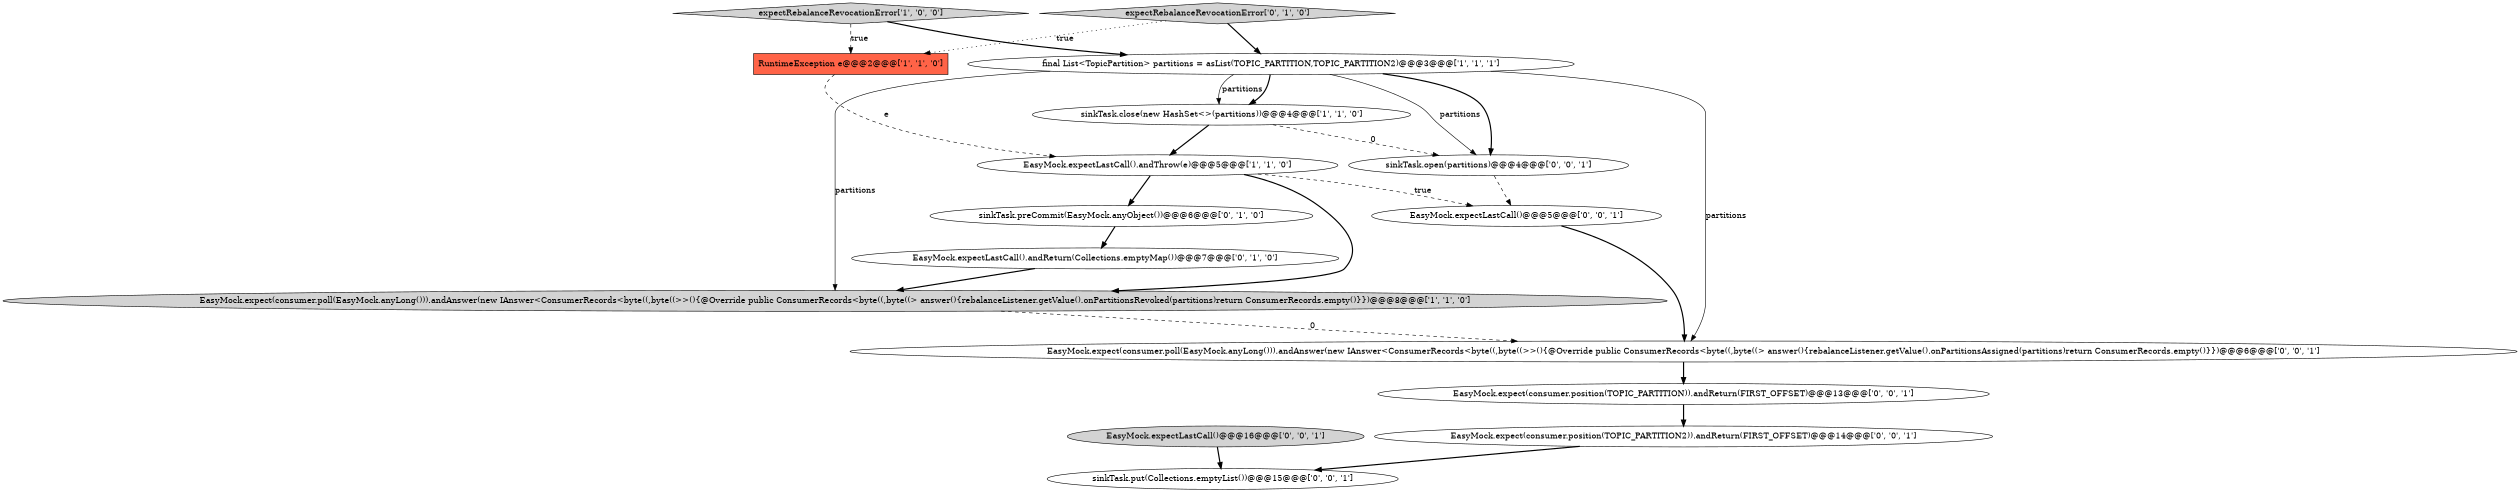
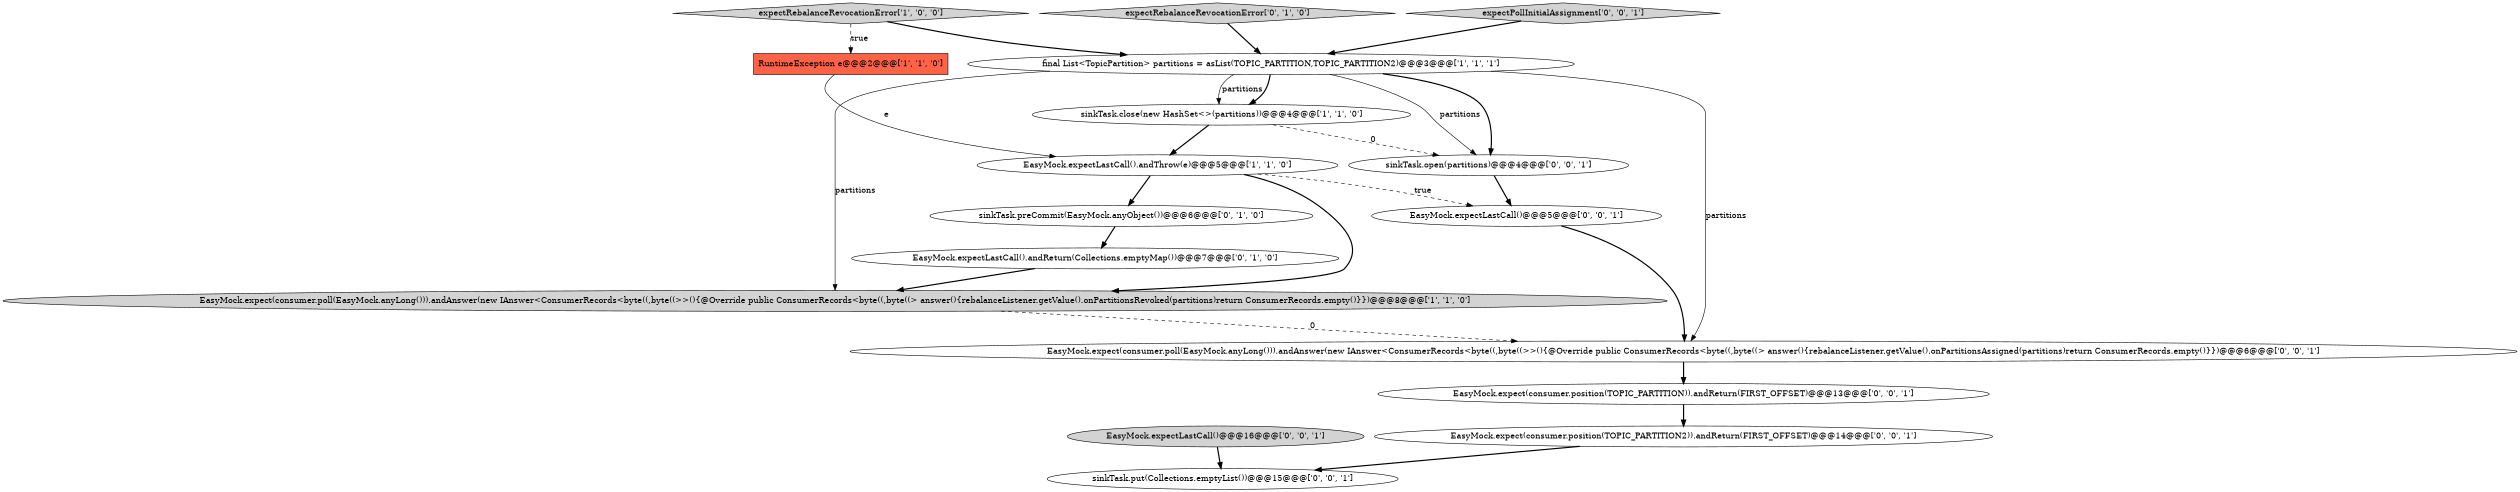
node "expectPollInitialAssignment['0', '0', '1']": added
edge "expectRebalanceRevocationError['0', '1', '0']" -> "RuntimeException e@@@2@@@['1', '1', '0']": removed, label "true"
edge "RuntimeException e@@@2@@@['1', '1', '0']" -> "EasyMock.expectLastCall().andThrow(e)@@@5@@@['1', '1', '0']": style dashed -> solid
edge "sinkTask.open(partitions)@@@4@@@['0', '0', '1']" -> "EasyMock.expectLastCall()@@@5@@@['0', '0', '1']": style dashed -> bold
